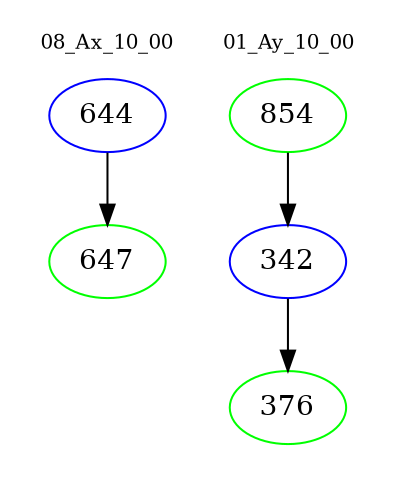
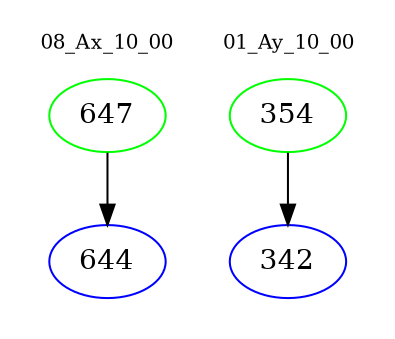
node "854": label "854" -> "354"
edge "644" -> "647": reversed
node "376": removed
